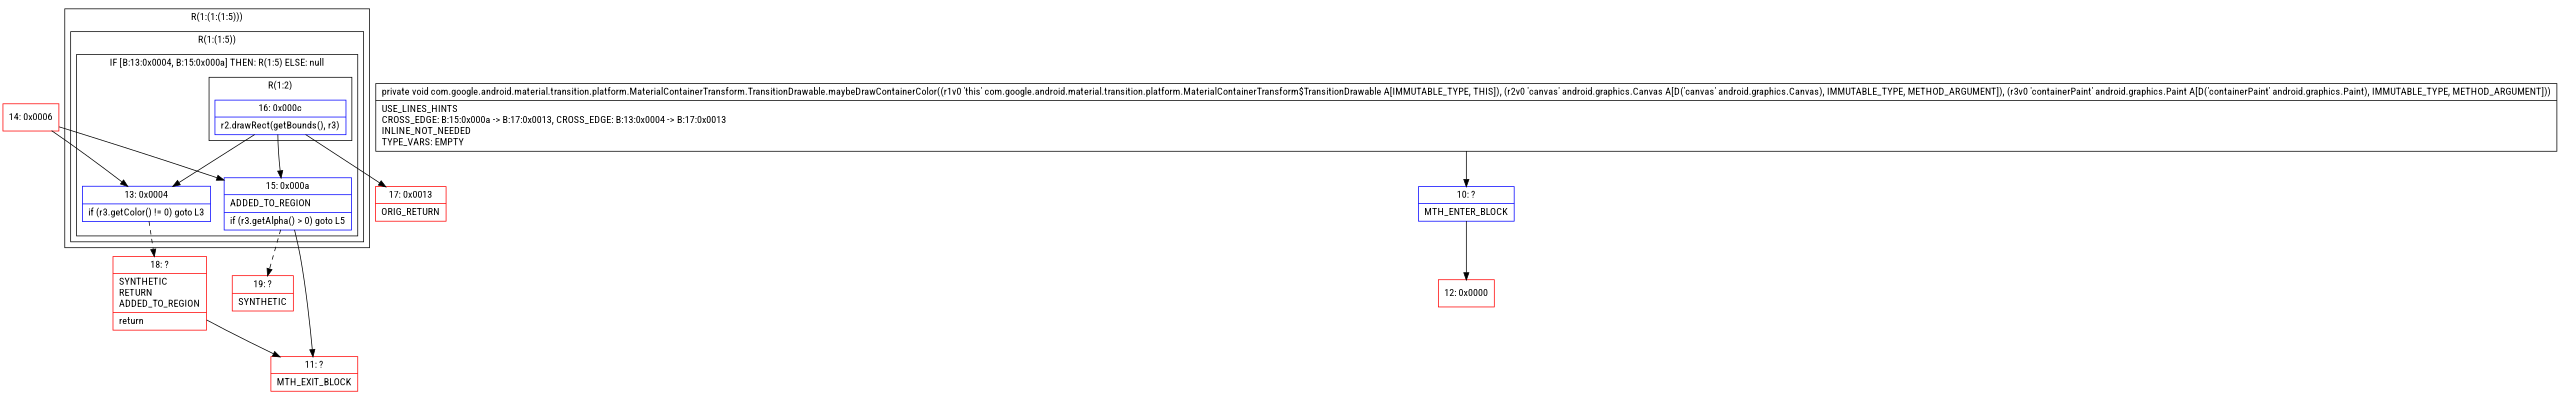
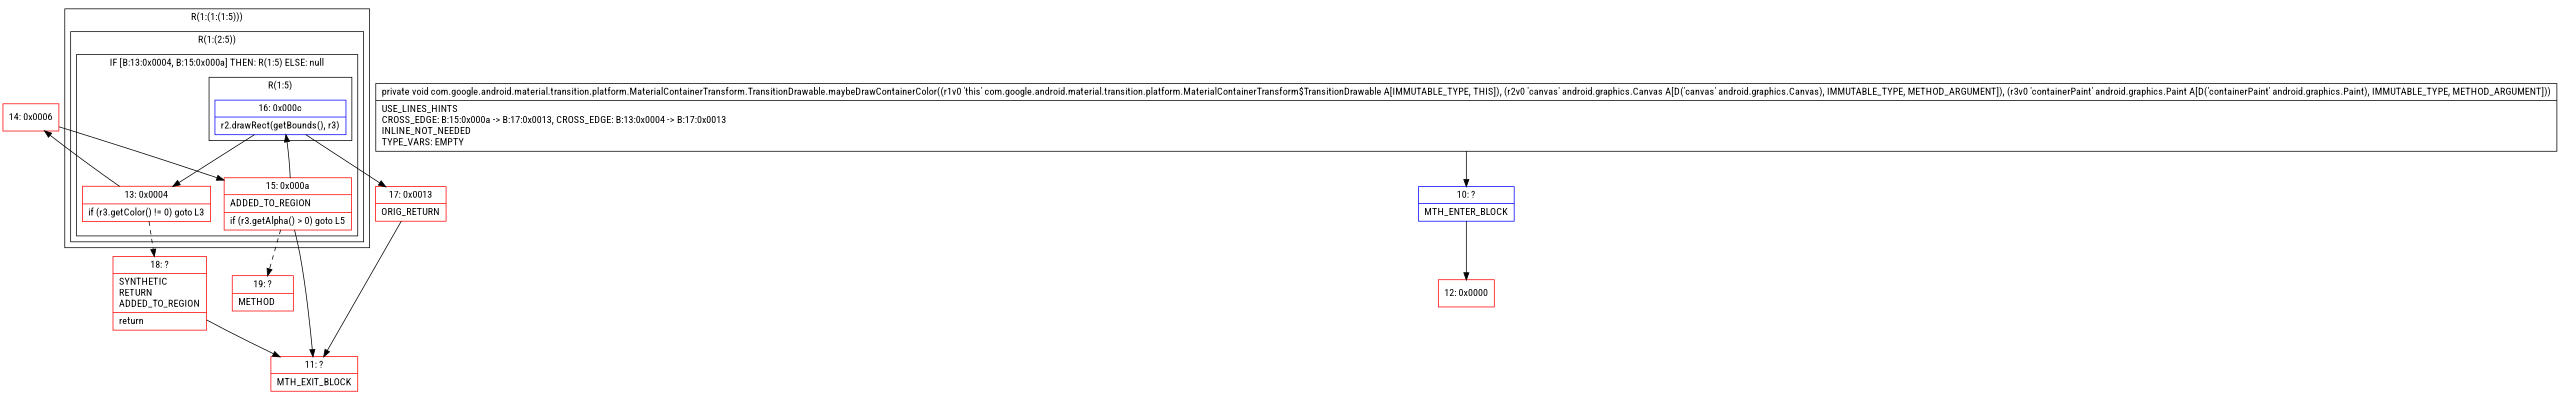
cluster "R(1:(1:5))": label "R(1:(1:5))" -> "R(1:(2:5))"
cluster "R(1:2)": label "R(1:2)" -> "R(1:5)"
edge "16: 0x000c" -> "15: 0x000a": reversed
edge "14: 0x0006" -> "13: 0x0004": reversed
node "13: 0x0004": color blue -> red
node "15: 0x000a": color blue -> red
edge "17: 0x0013" -> "11: ?": added
node "19: ?": text "SYNTHETIC" -> "METHOD"
